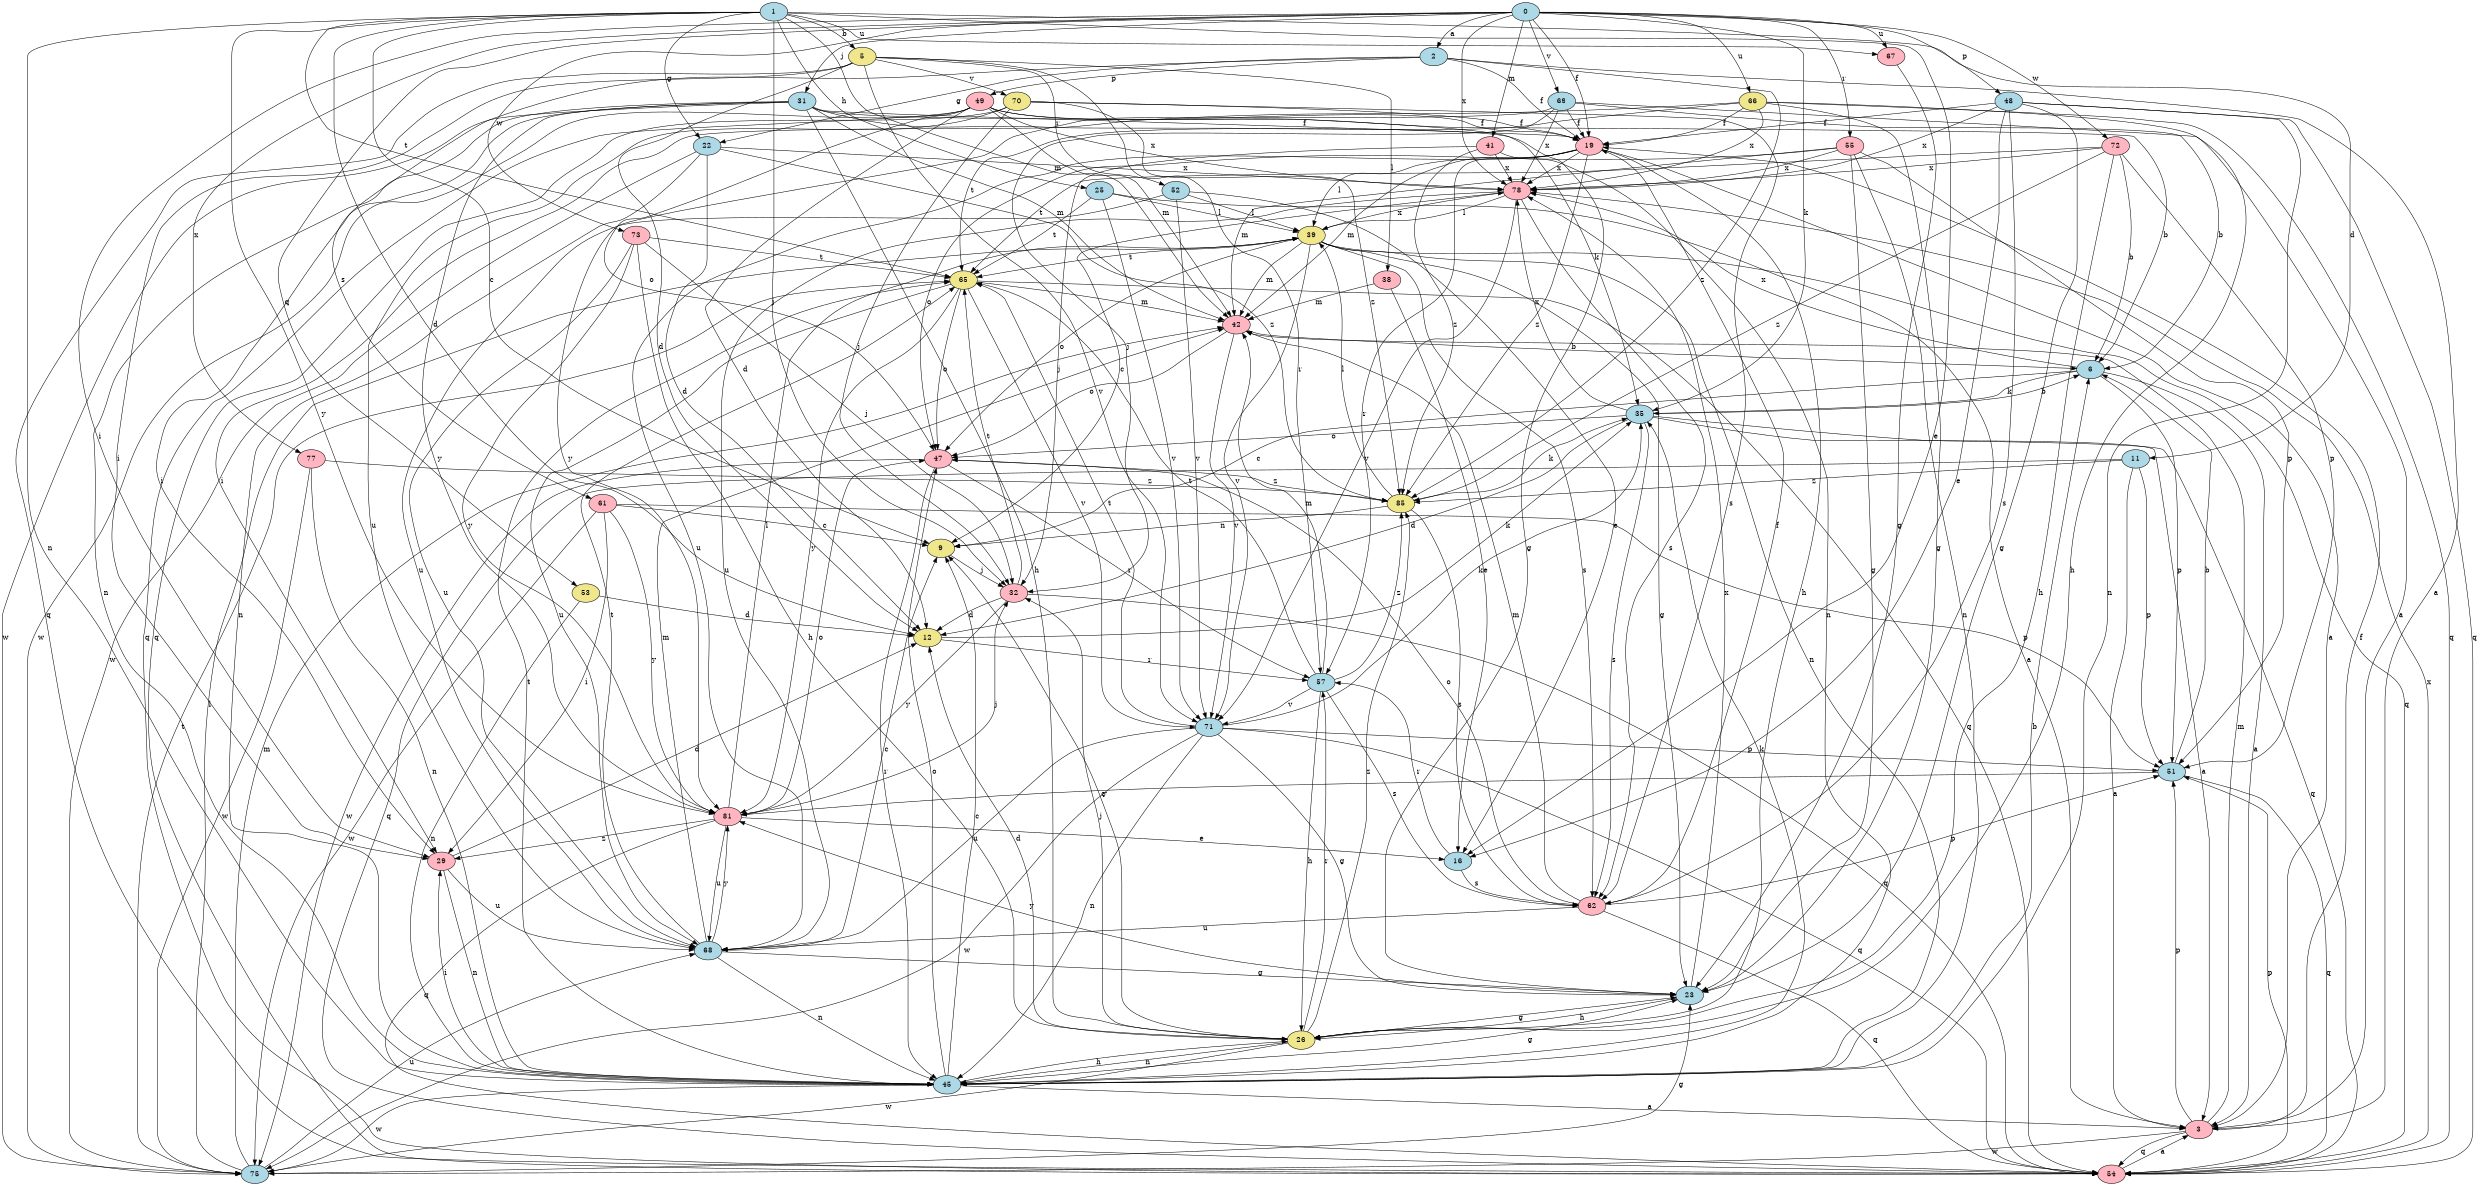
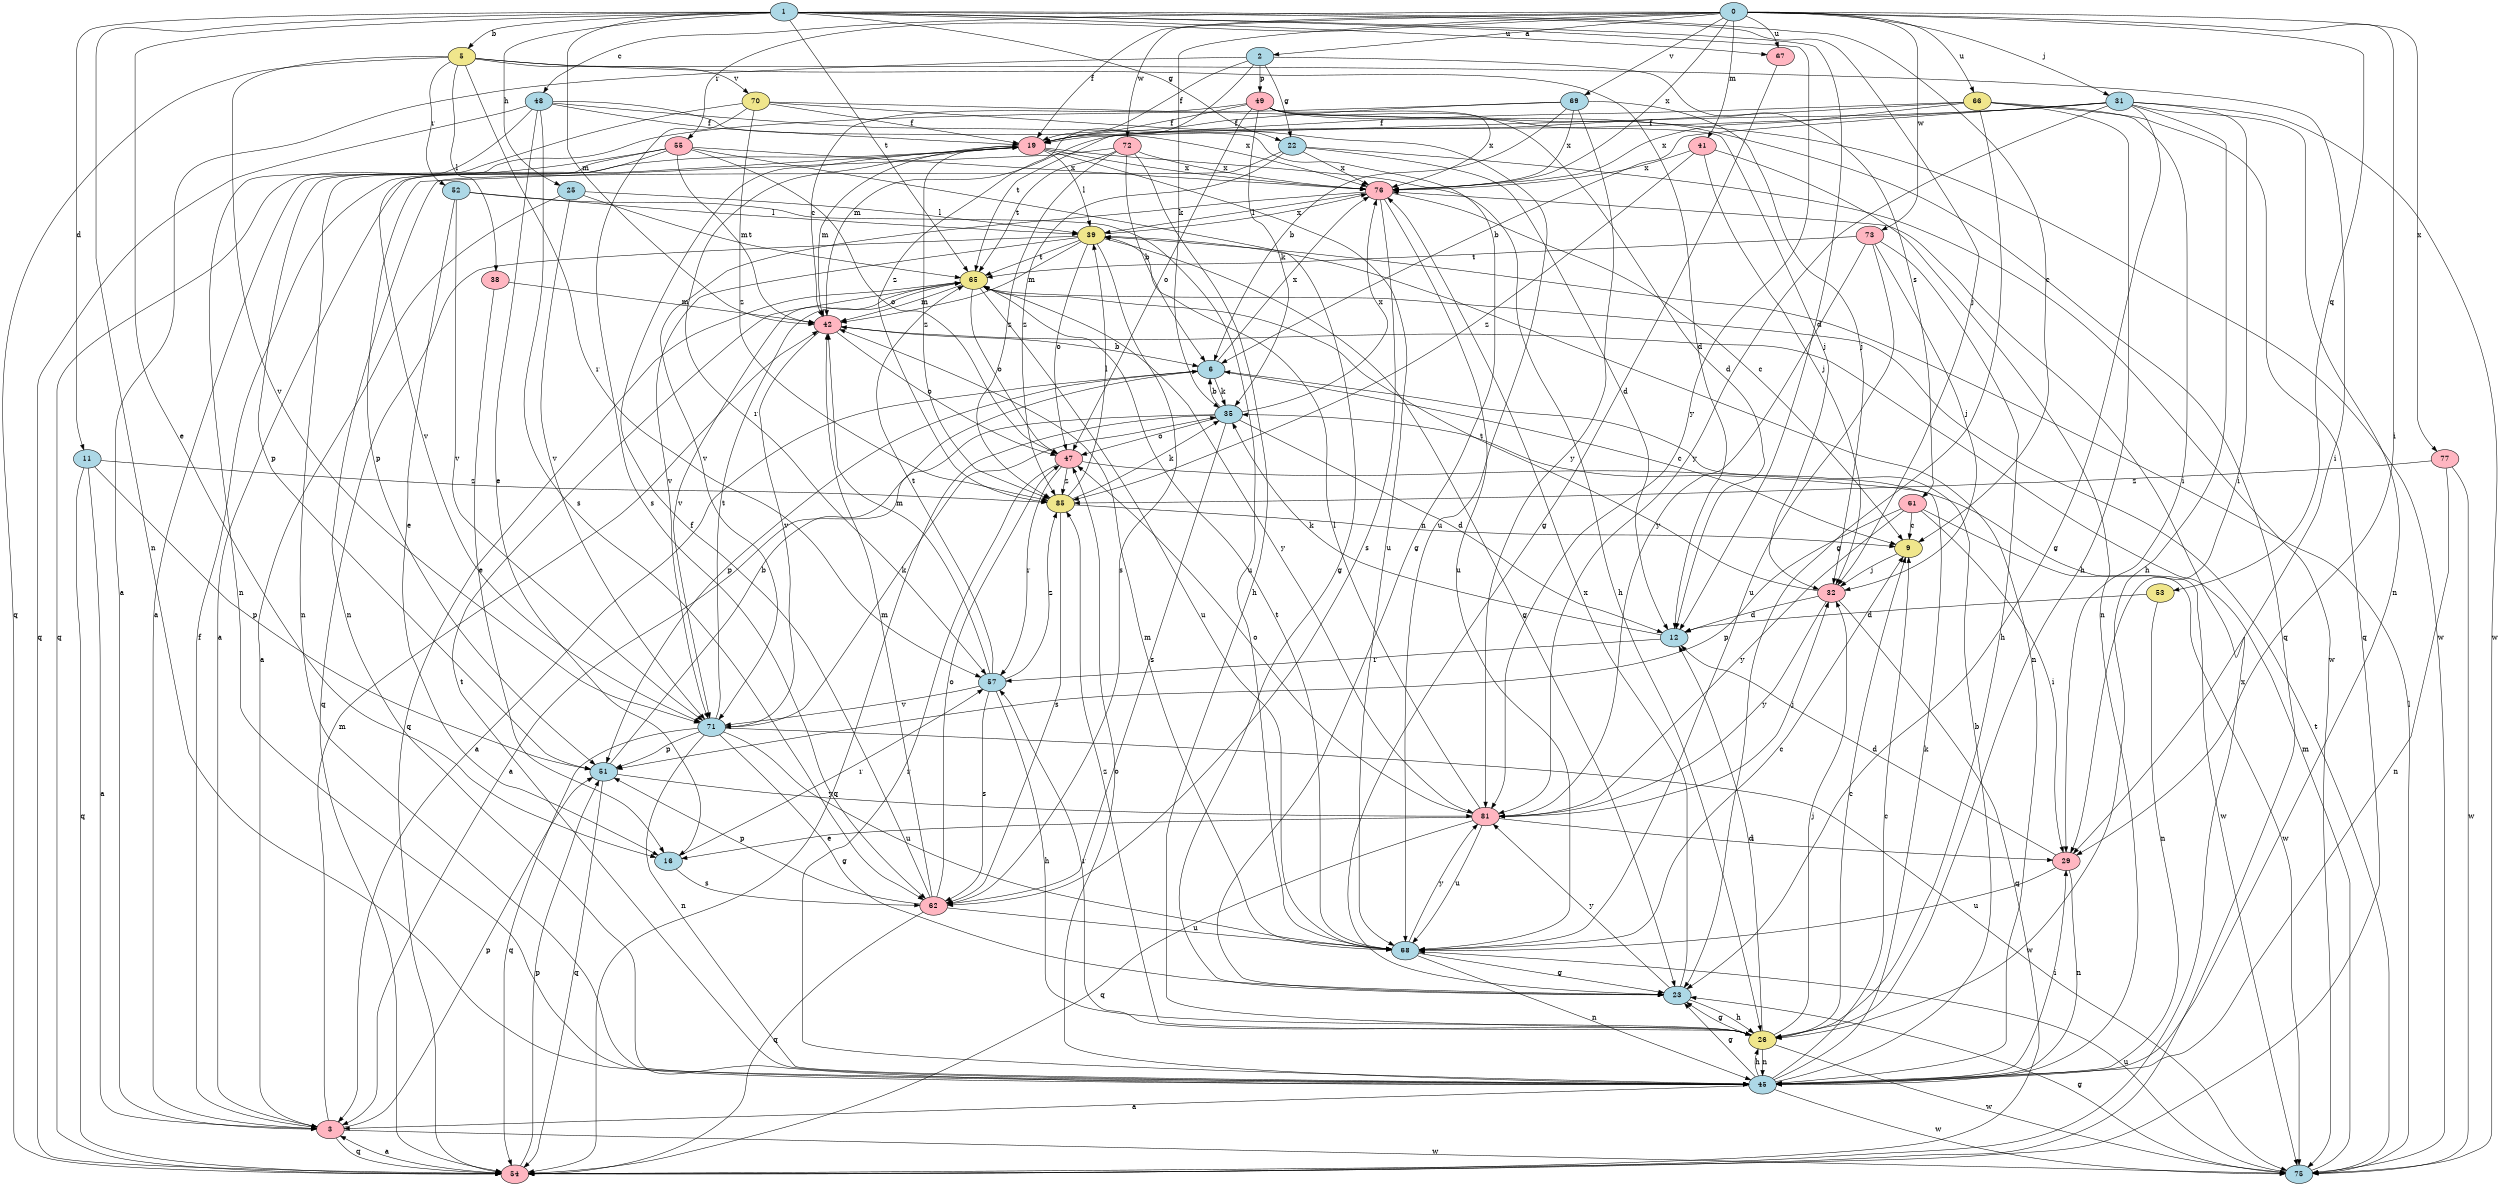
edge "0" -> "48": label "p" -> "c"
node "78": label "78" -> "76"
edge "49" -> "42": label "m" -> "c"
edge "55" -> "71": added, label "v"
node "12": fillcolor khaki -> lightblue
edge "81" -> "29": label "z" -> "i"
